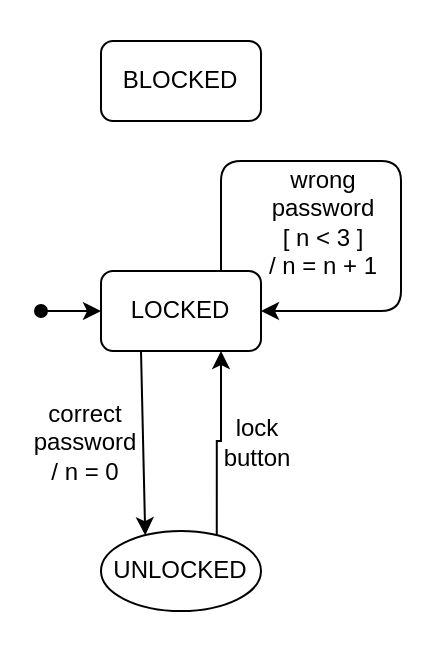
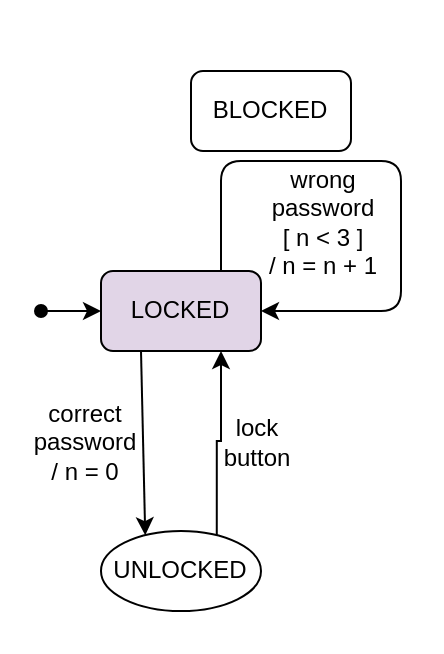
node "BLOCKED": moved (181, 81) -> (271, 111)
node "LOCKED": fillcolor #ffffff -> #e1d5e7
